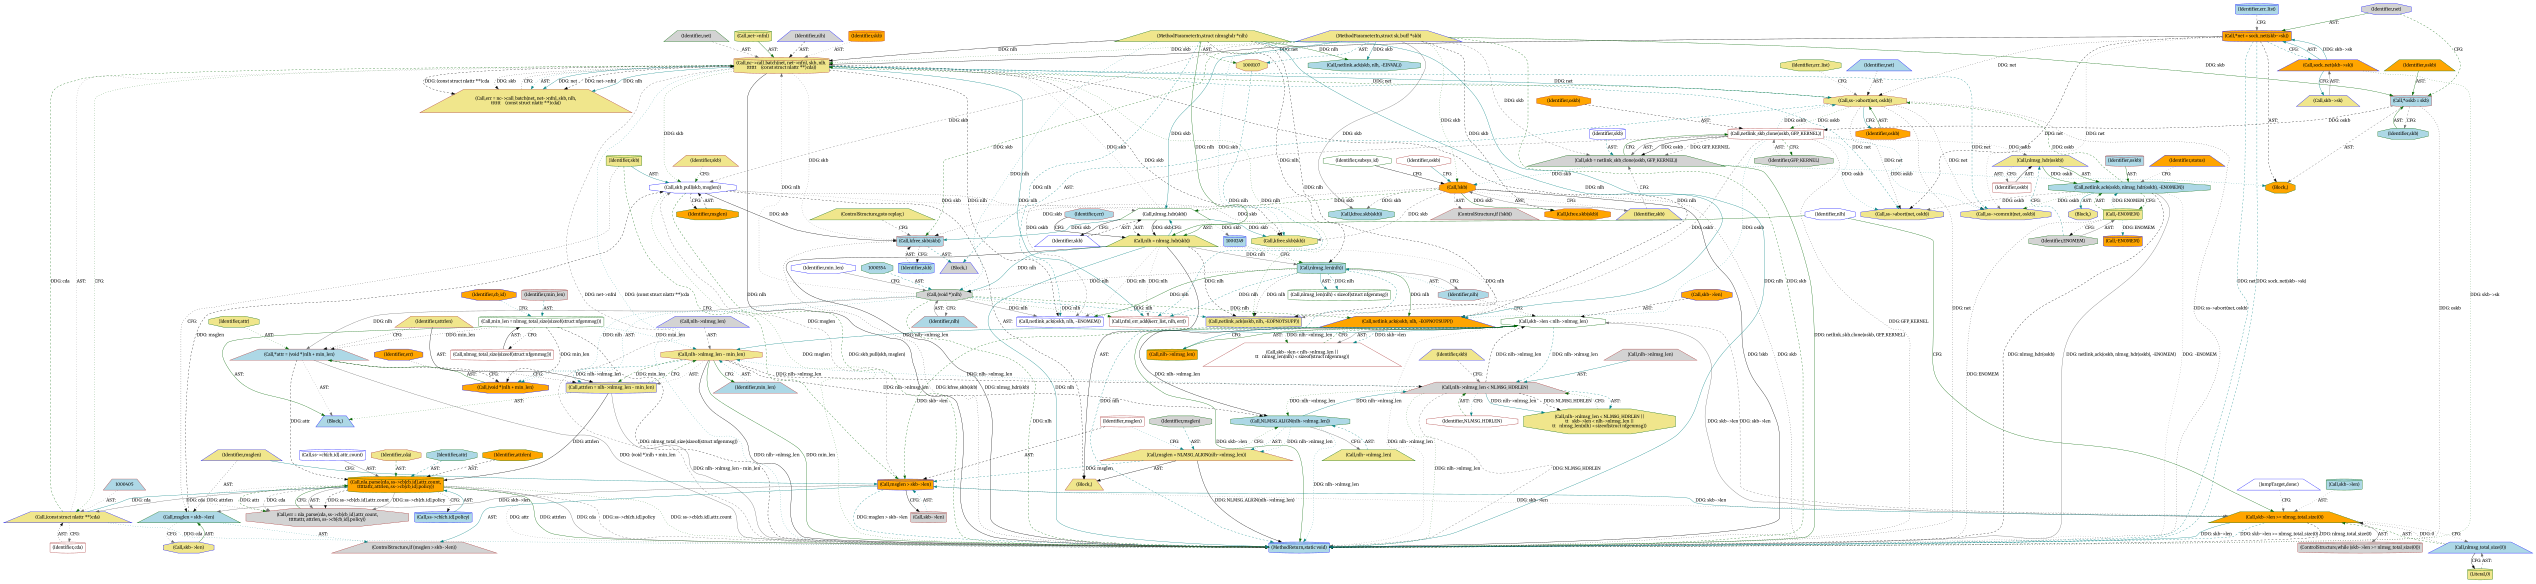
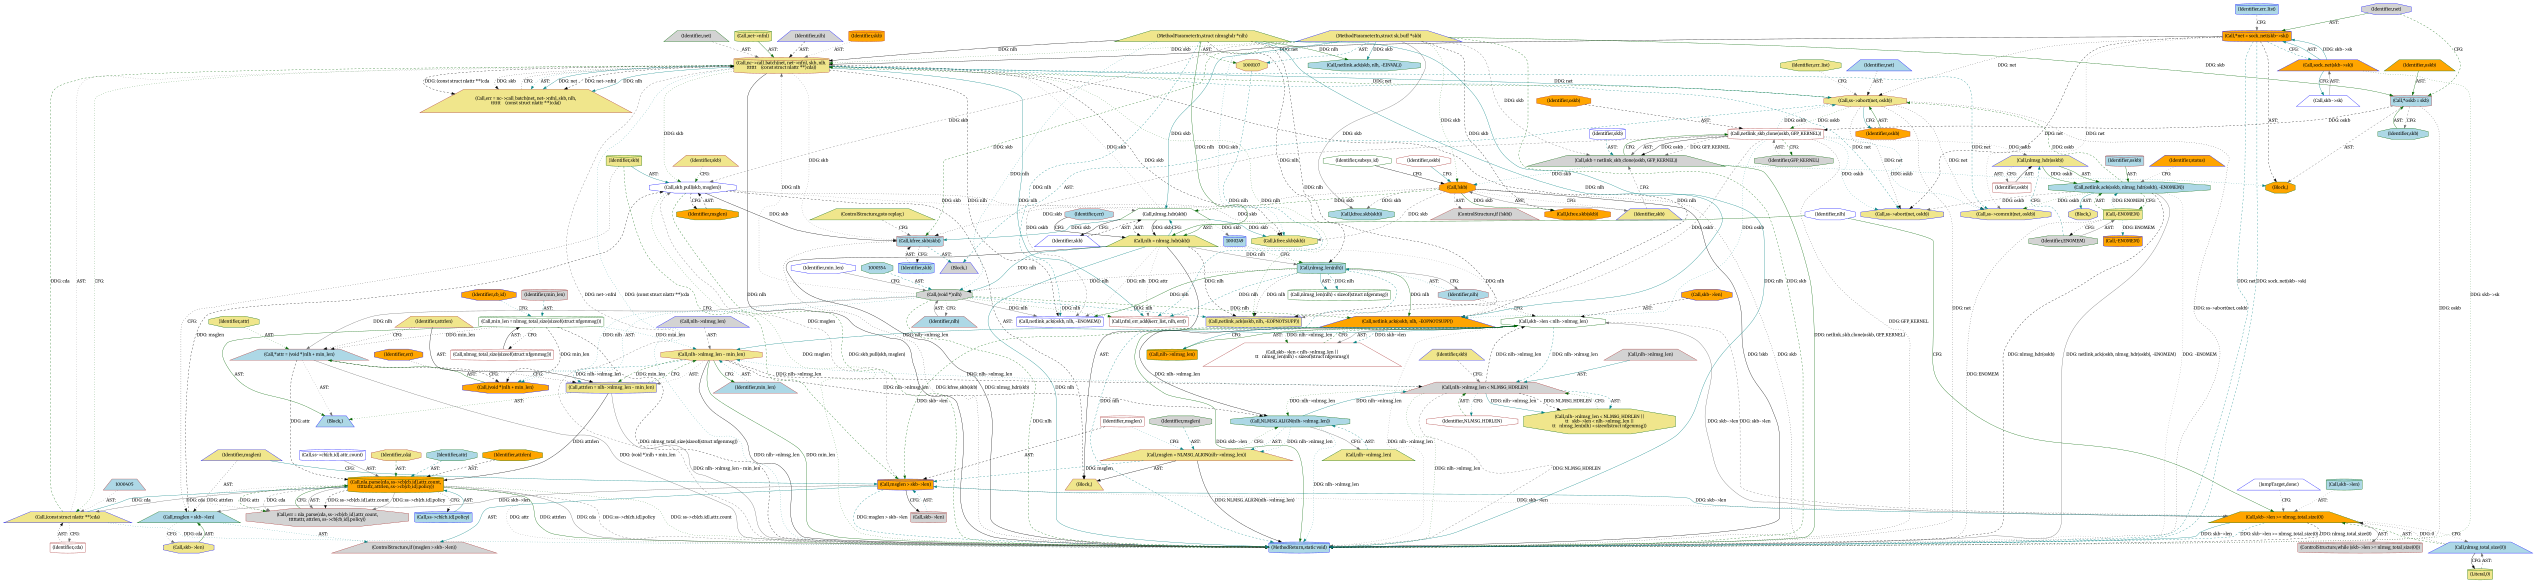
node "(Call,skb->sk)": fillcolor khaki -> white
edge "(Call,nlh = nlmsg_hdr(skb))" -> "(Call,nfnl_err_add(&err_list, nlh, err))": label "DDG: nlh" -> "DDG: attr"
